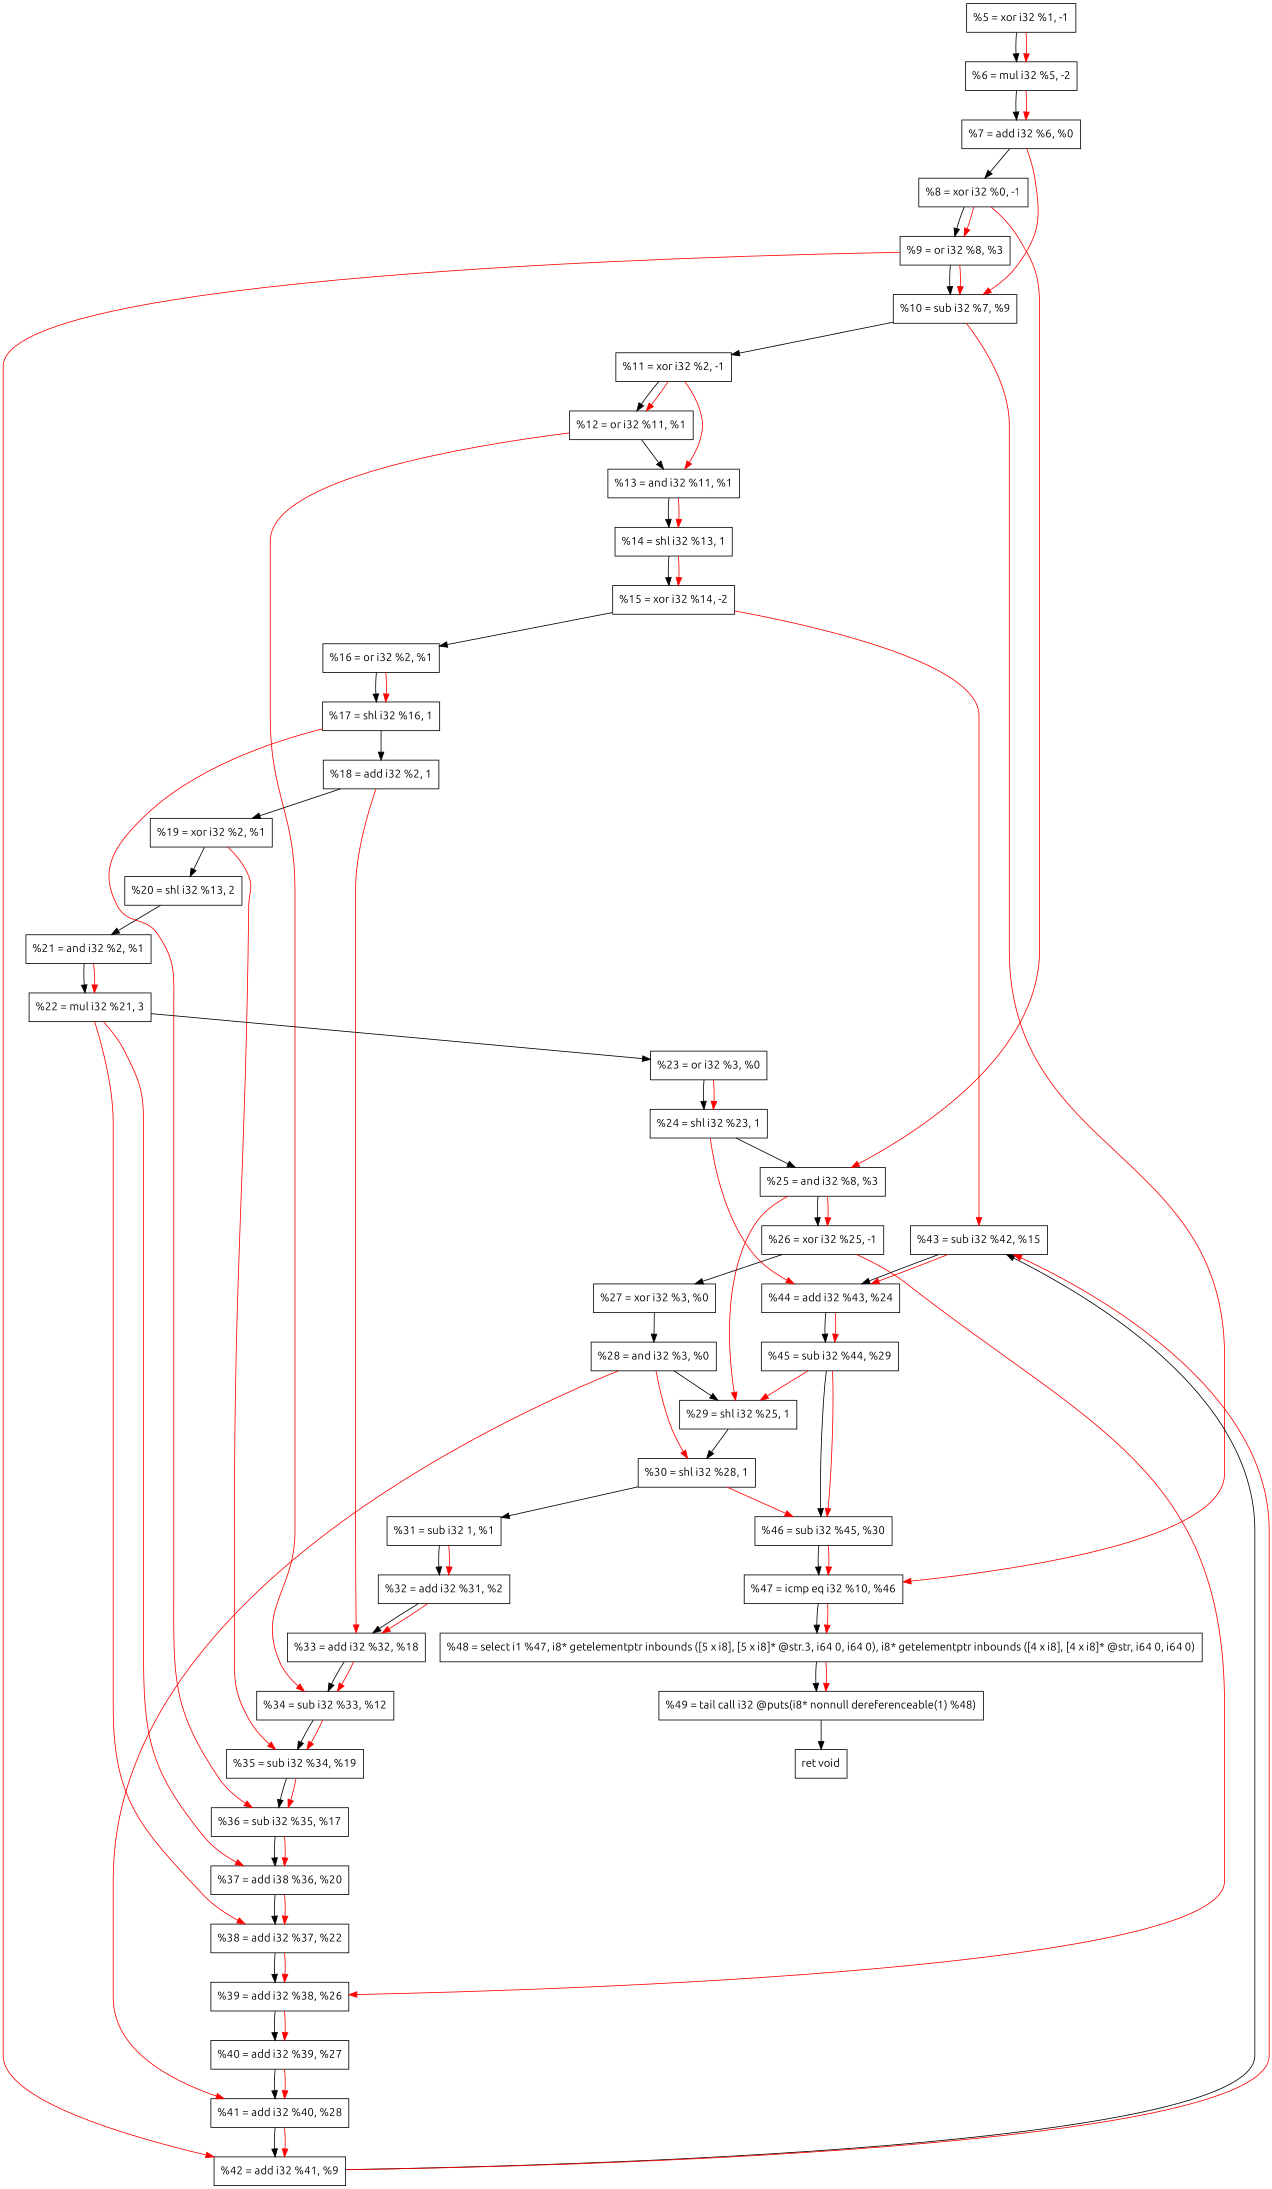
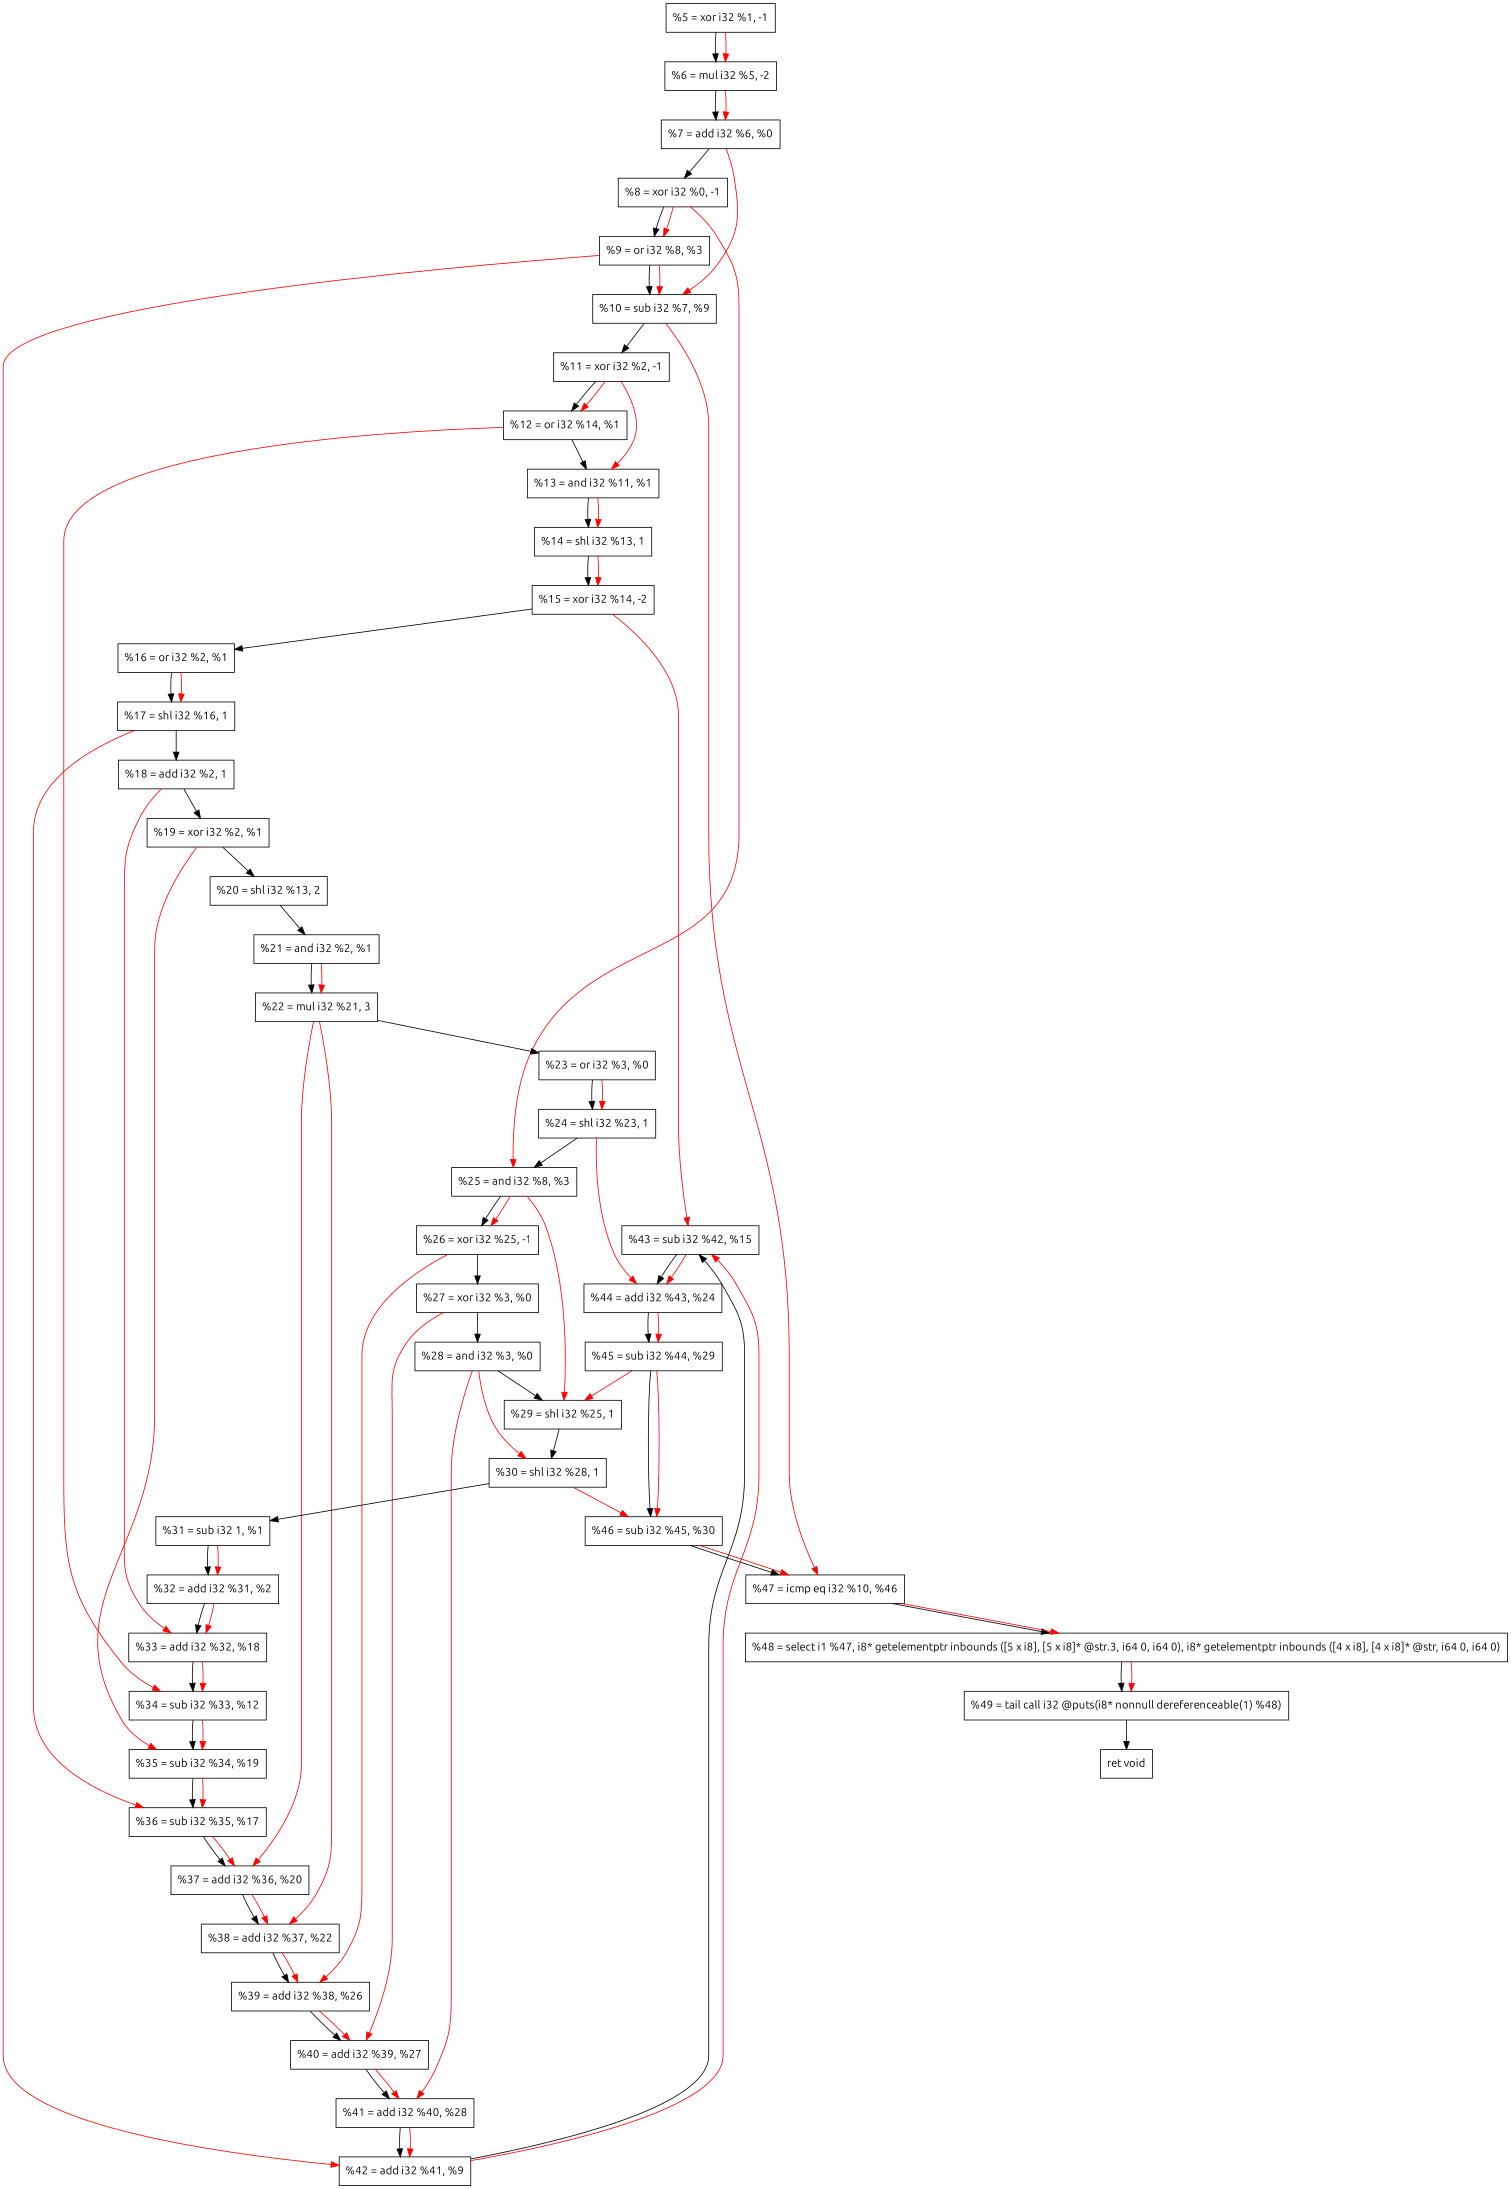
node "%12 = or i32 %11, %1": label "%12 = or i32 %11, %1" -> "%12 = or i32 %14, %1"
edge "%27 = xor i32 %3, %0" -> "%40 = add i32 %39, %27": added
node "%37 = add i38 %36, %20": label "%37 = add i38 %36, %20" -> "%37 = add i32 %36, %20"
